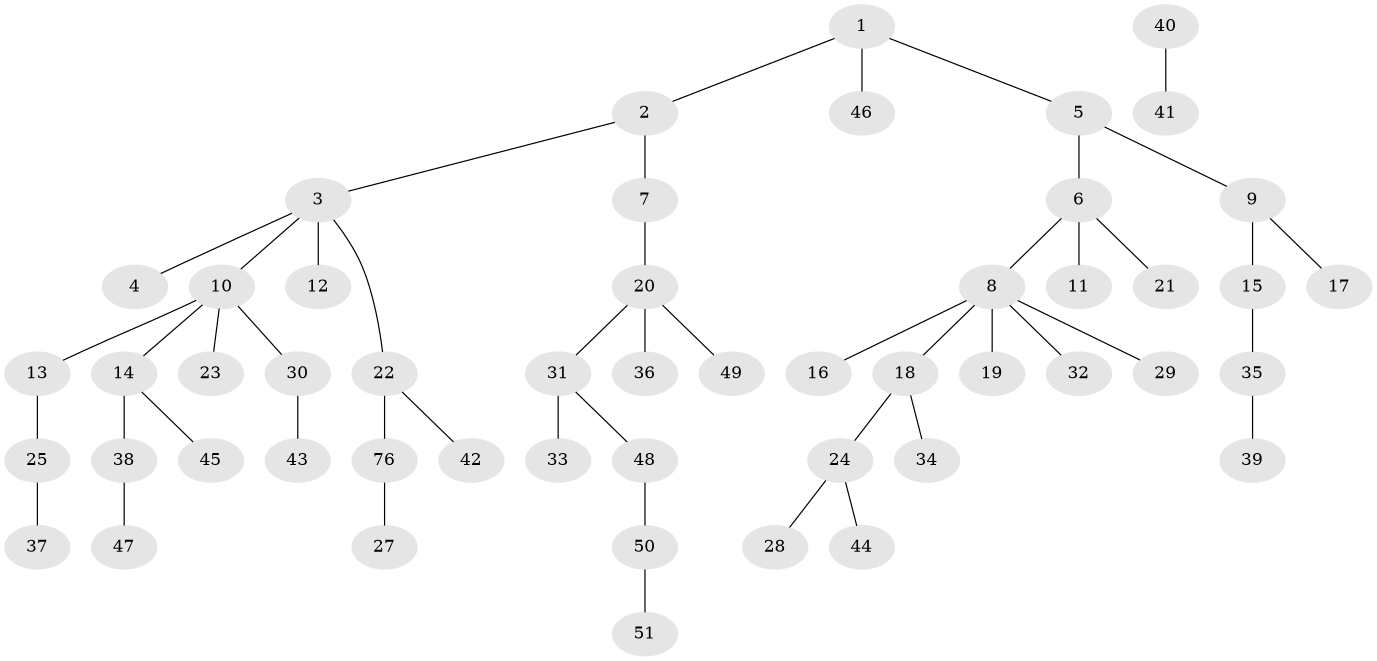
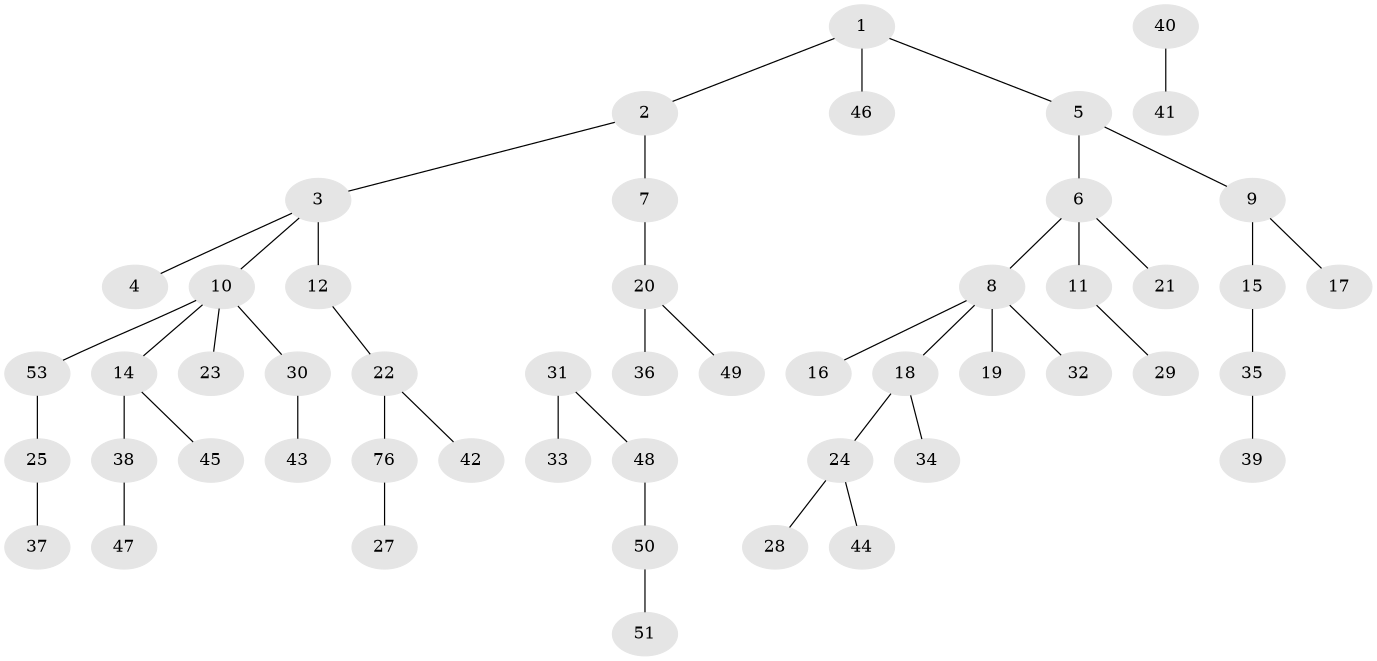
edge "3" -- "22": now "12" -- "22"
edge "20" -- "31": removed
edge "8" -- "29": now "11" -- "29"
node "13": label "13" -> "53"
